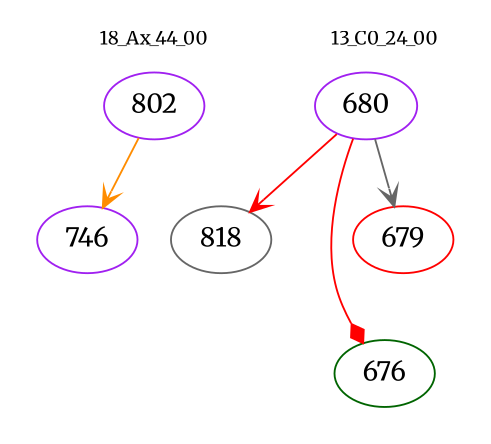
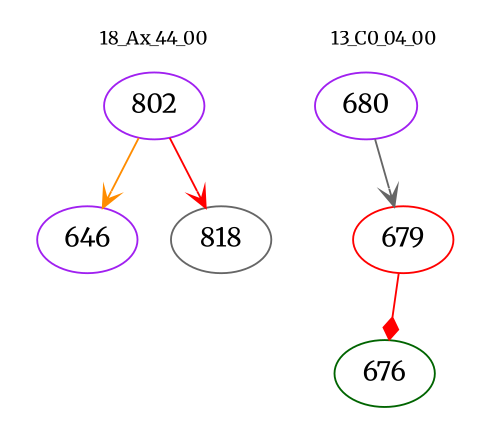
cluster "13_C0_24_00": label "13_C0_24_00" -> "13_C0_04_00"
edge "680" -> "818": now "802" -> "818"
edge "680" -> "676": now "679" -> "676"
node "746": label "746" -> "646"
